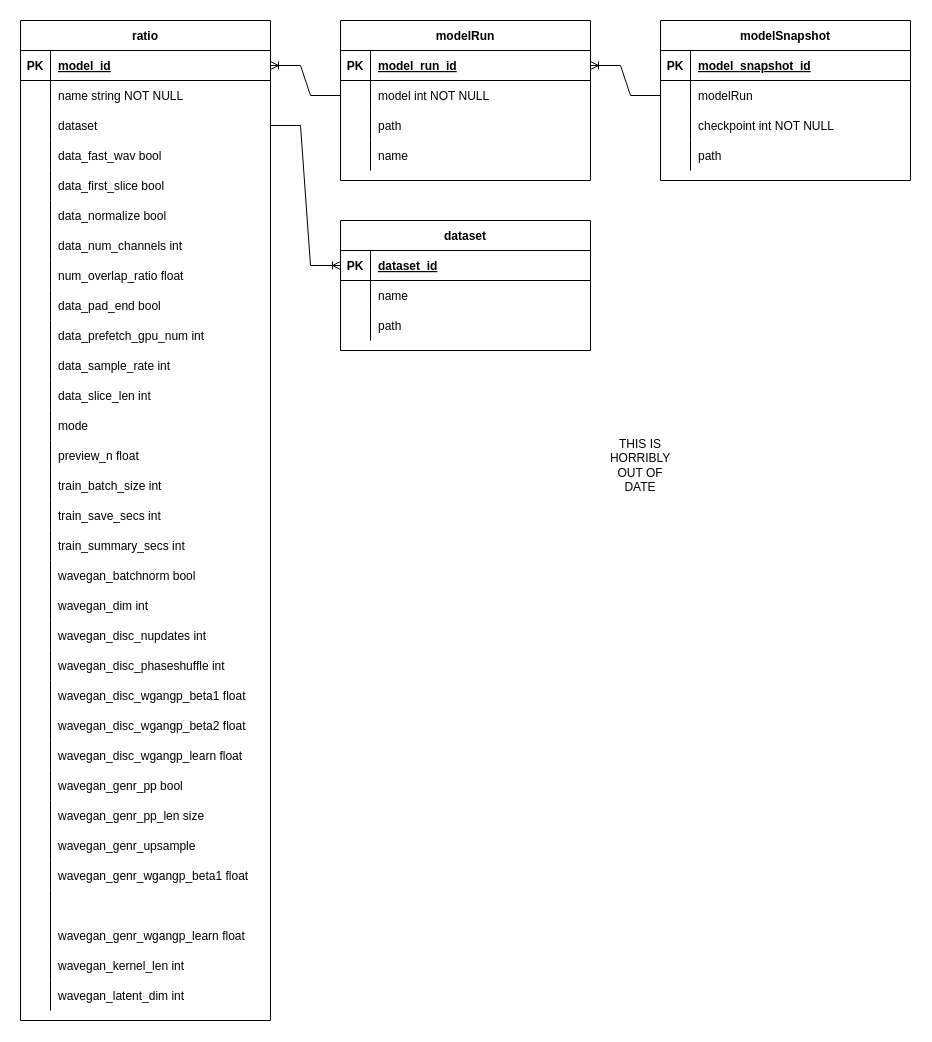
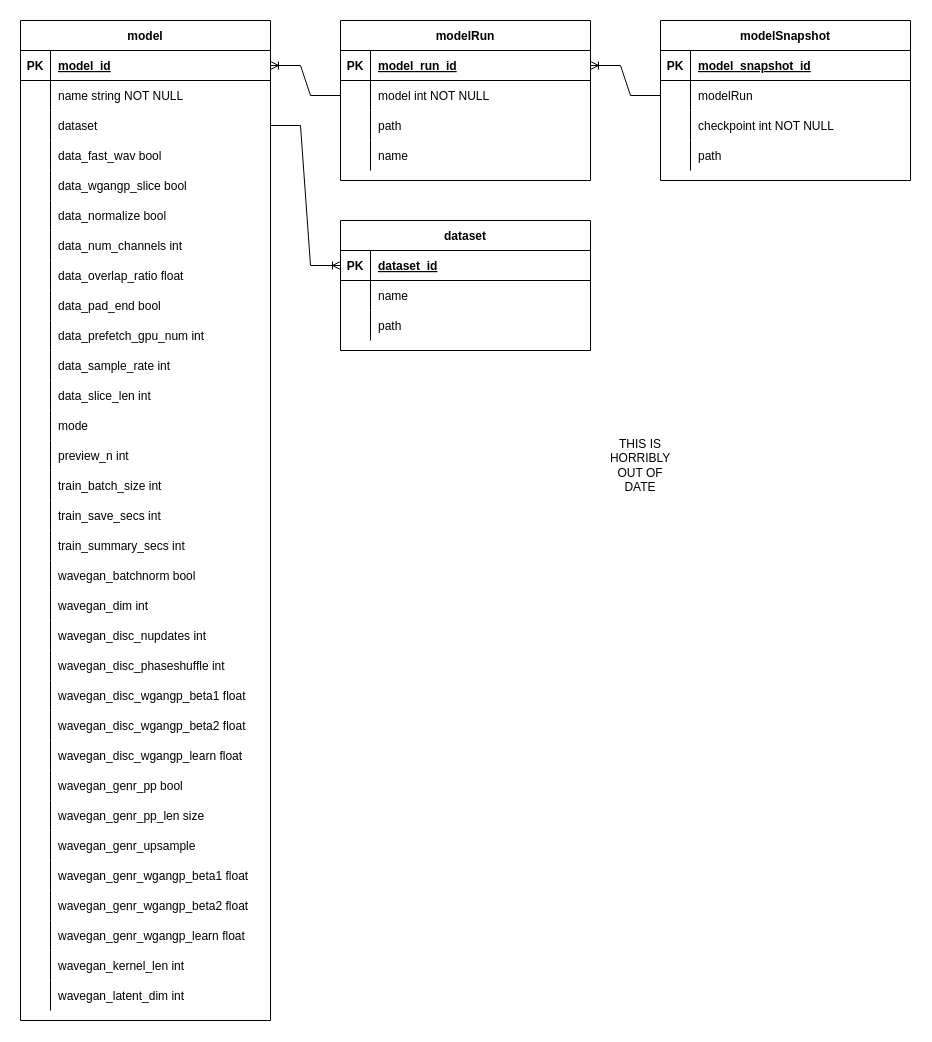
node "ratio": label "ratio" -> "model"
node "data_first_slice bool": label "data_first_slice bool" -> "data_wgangp_slice bool"
node "num_overlap_ratio float": label "num_overlap_ratio float" -> "data_overlap_ratio float"
node "preview_n float": label "preview_n float" -> "preview_n int"
node "wavegan_genr_wgangp_beta2 float": added
